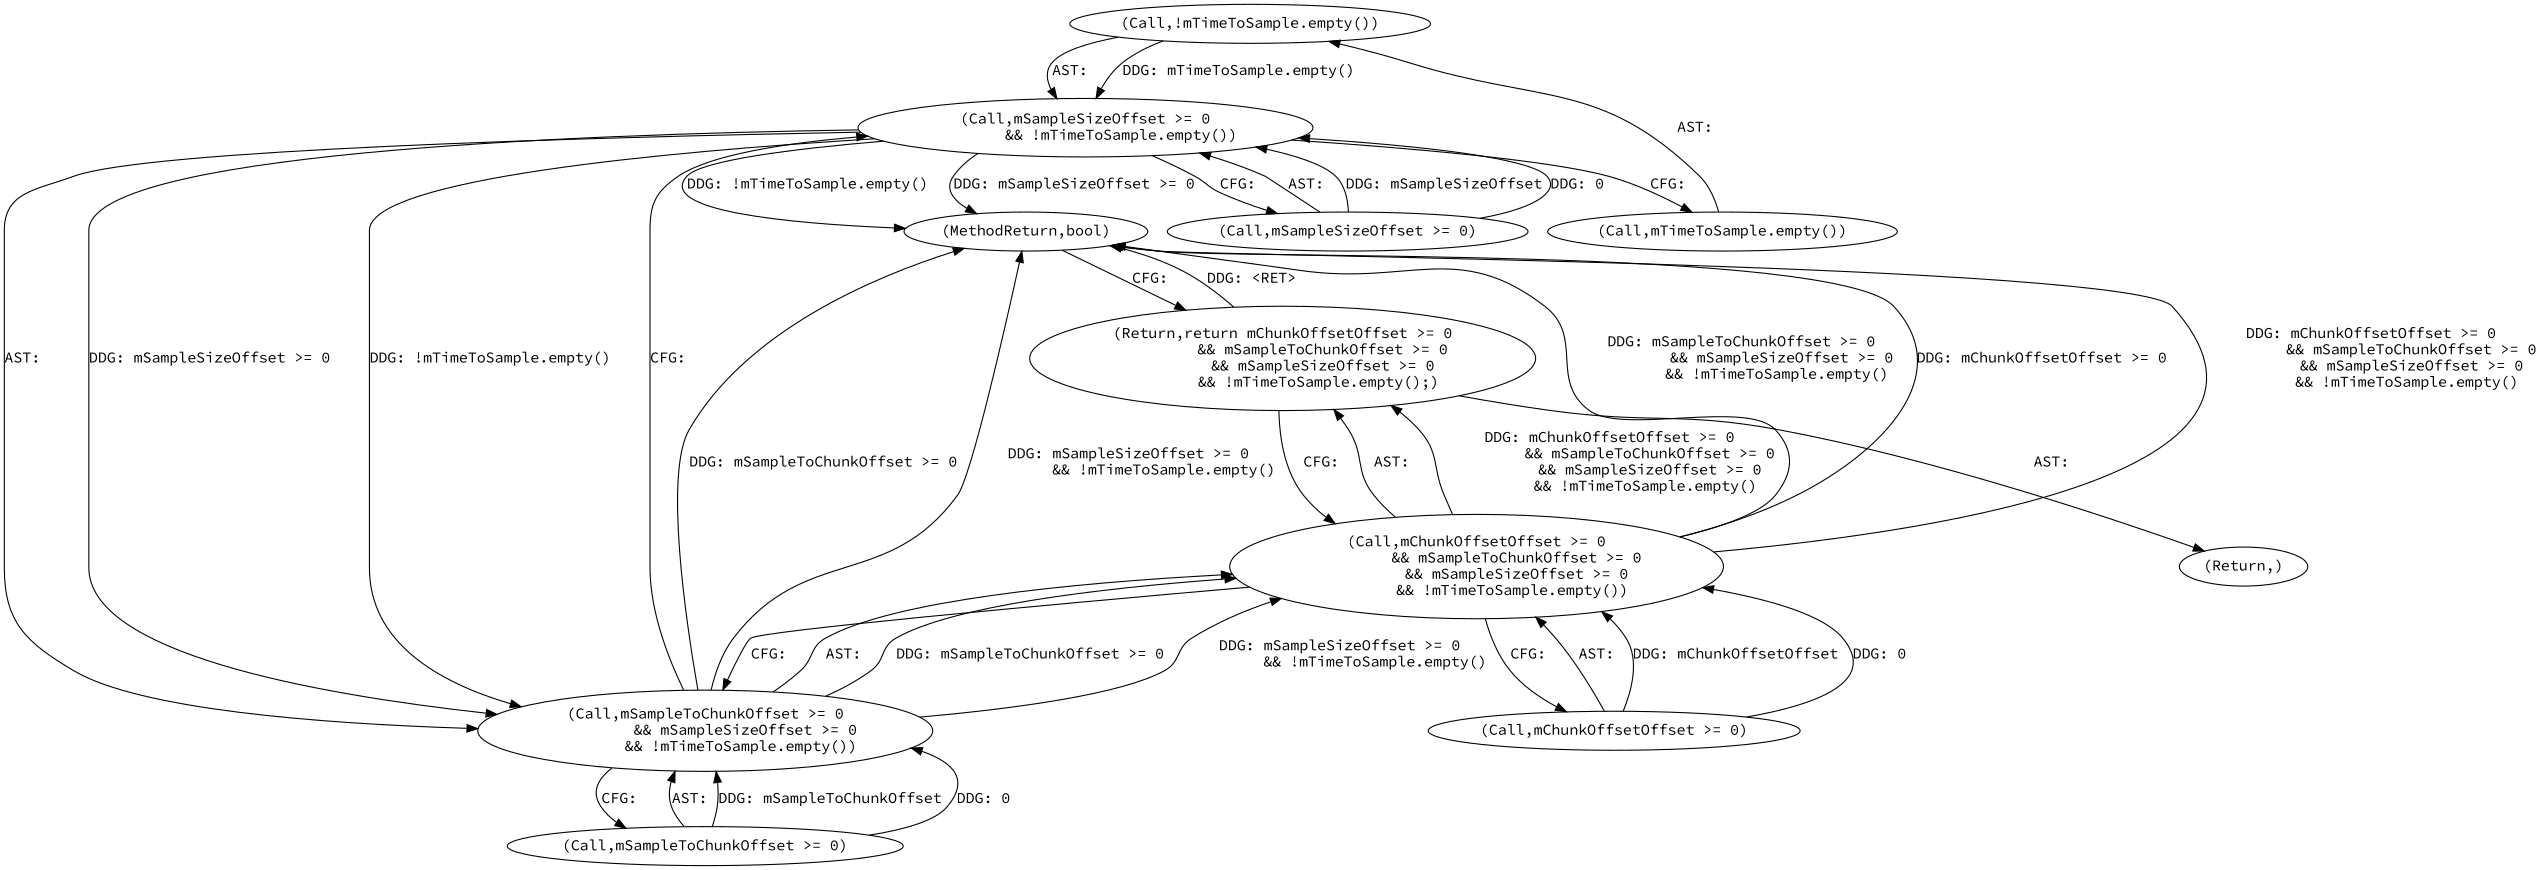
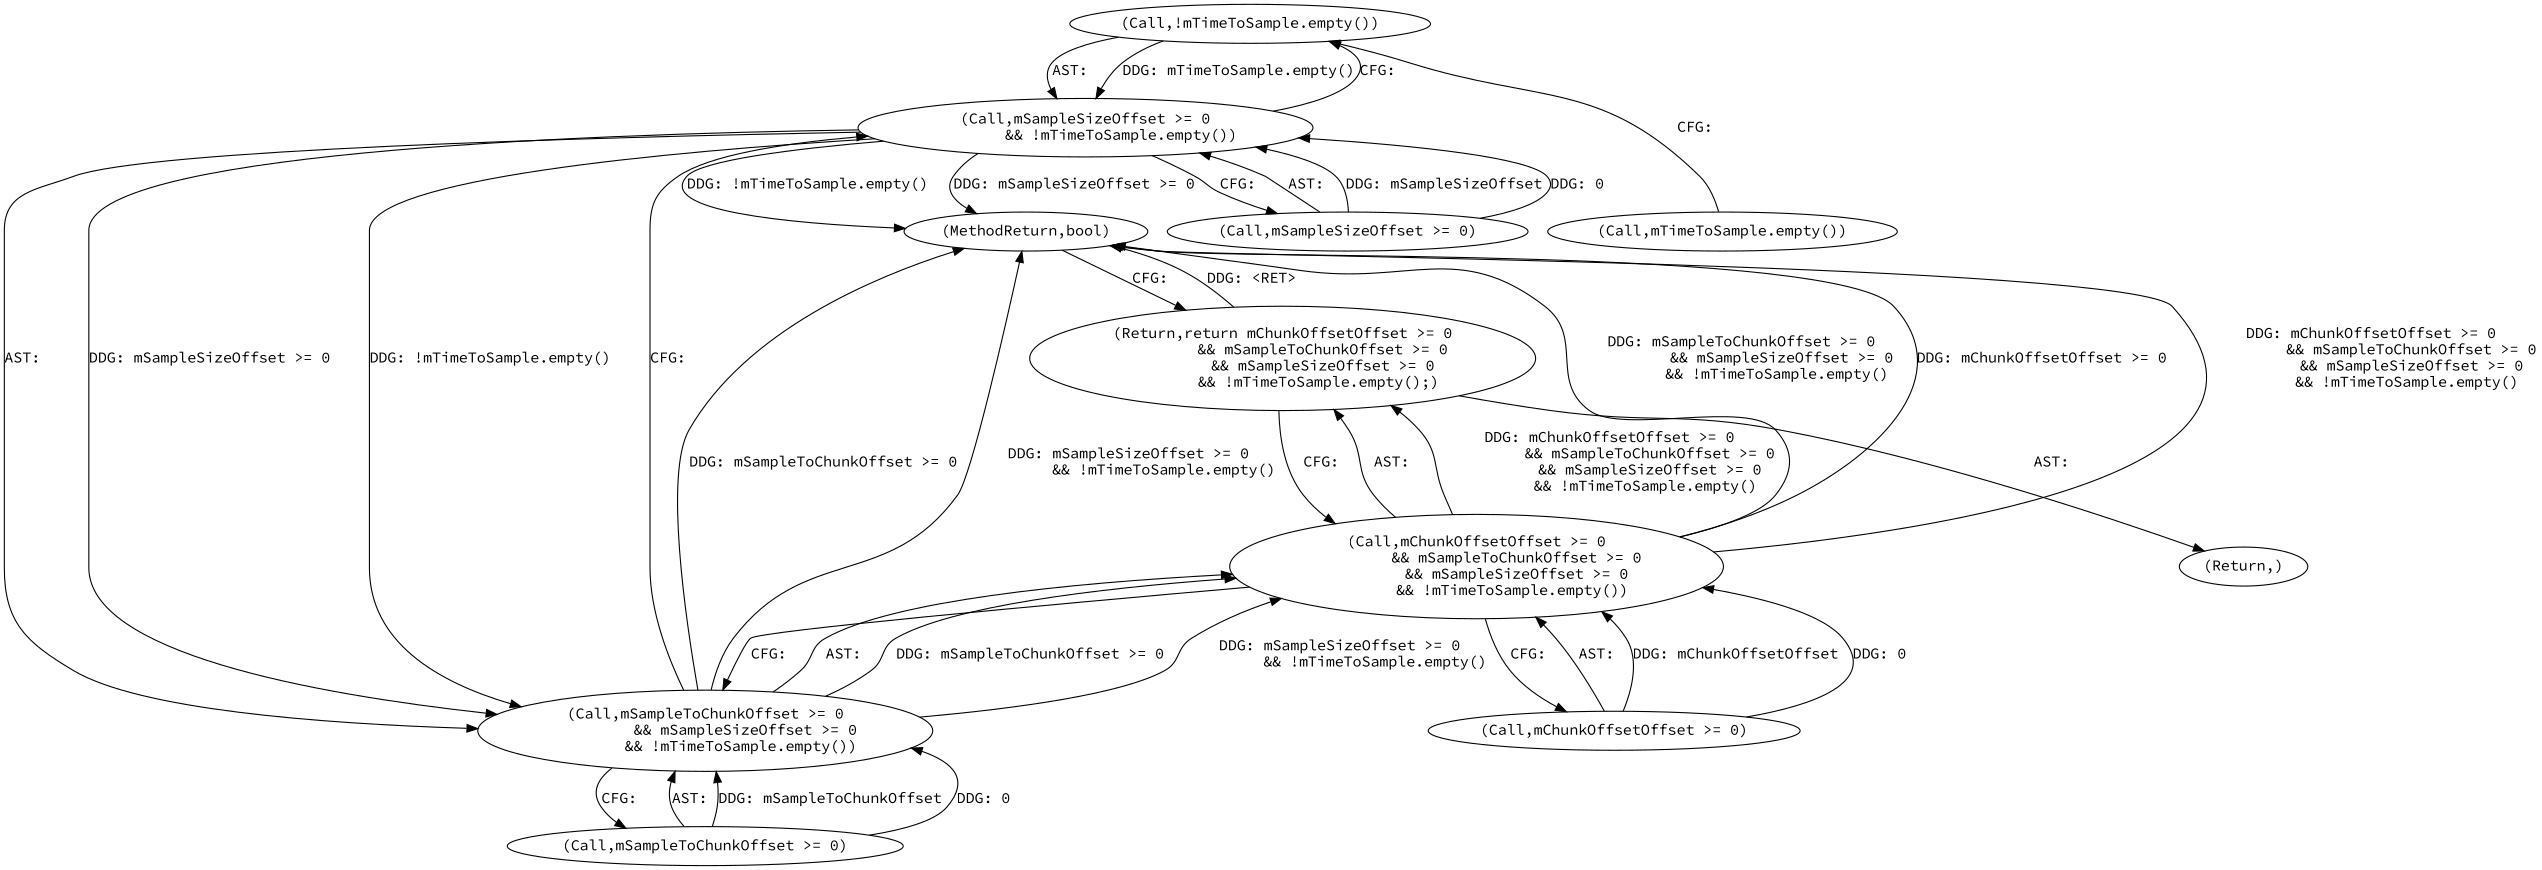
edge "(Call,mTimeToSample.empty())" -> "(Call,!mTimeToSample.empty())": label "AST: " -> "CFG: "
edge "(Call,mSampleSizeOffset >= 0 && !mTimeToSample.empty())" -> "(Call,mTimeToSample.empty())": now "(Call,mSampleSizeOffset >= 0 && !mTimeToSample.empty())" -> "(Call,!mTimeToSample.empty())"
